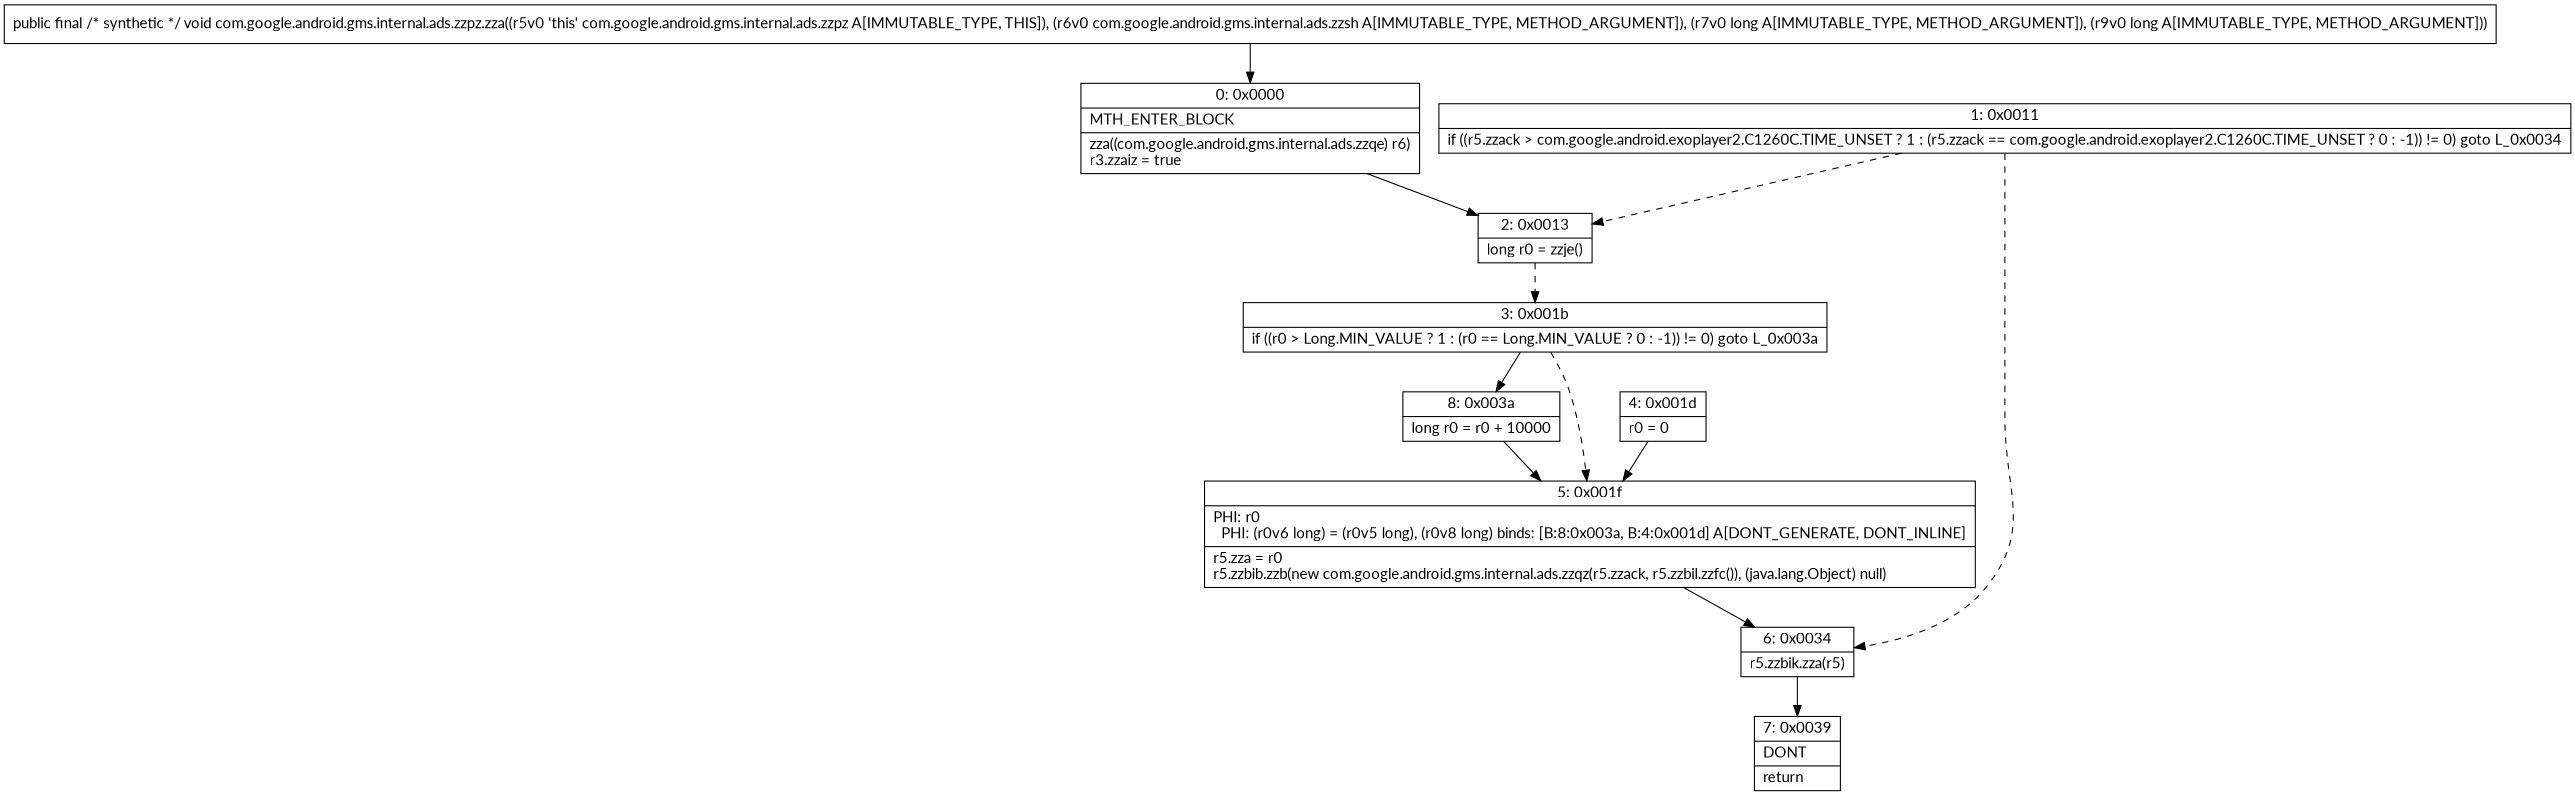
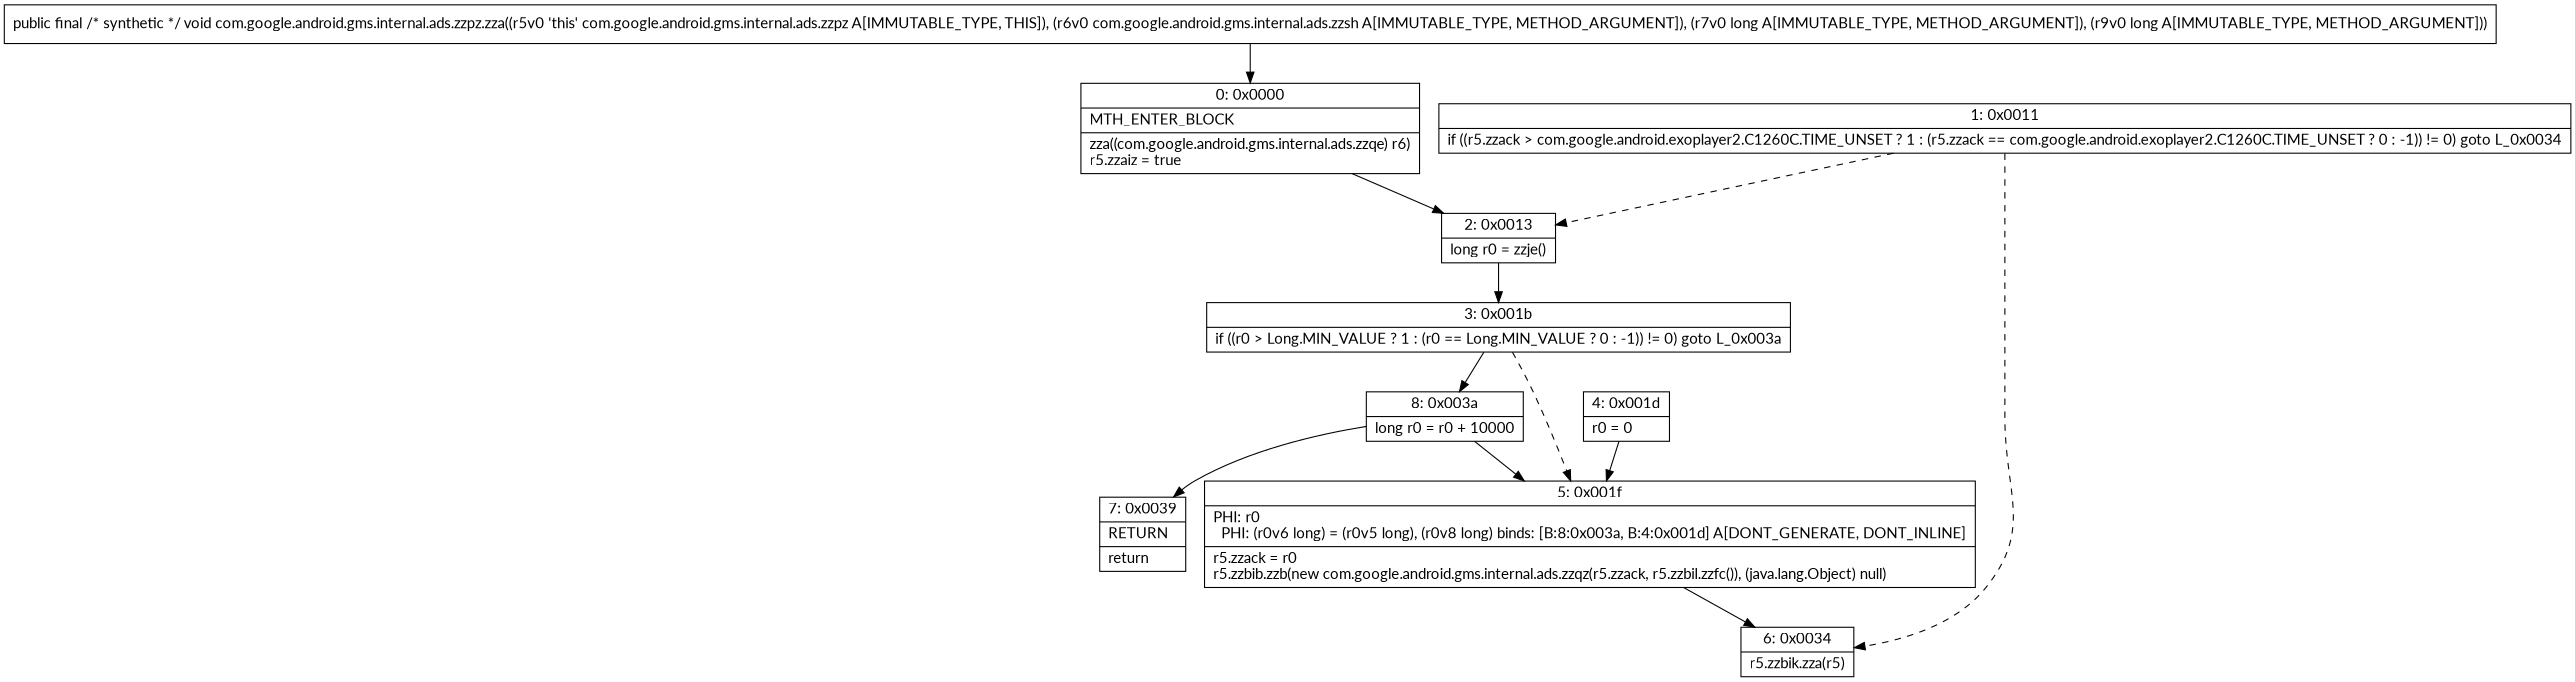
node "0: 0x0000": text "r3.zzaiz = true" -> "r5.zzaiz = true"
edge "2: 0x0013" -> "3: 0x001b": style dashed -> solid
node "5: 0x001f": text "r5.zza = r0" -> "r5.zzack = r0"
edge "6: 0x0034" -> "7: 0x0039": now "8: 0x003a" -> "7: 0x0039"
node "7: 0x0039": text "DONT" -> "RETURN"
